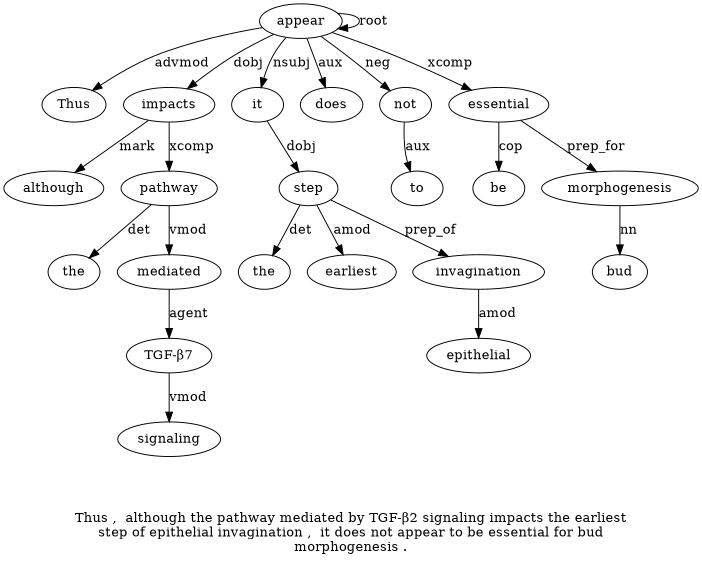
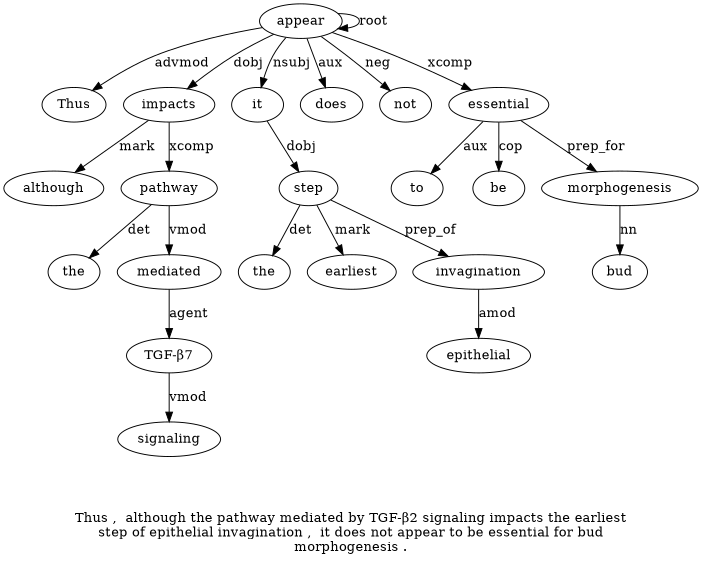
edge "not" -> "to": now "essential" -> "to"
edge "step" -> "earliest": label "amod" -> "mark"
